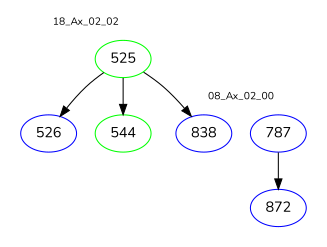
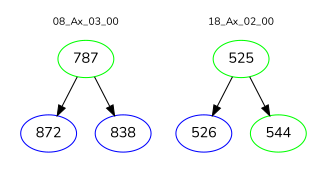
cluster "18_Ax_02_02": label "18_Ax_02_02" -> "18_Ax_02_00"
edge "525" -> "838": now "787" -> "838"
cluster "08_Ax_02_00": label "08_Ax_02_00" -> "08_Ax_03_00"
node "787": color blue -> green
